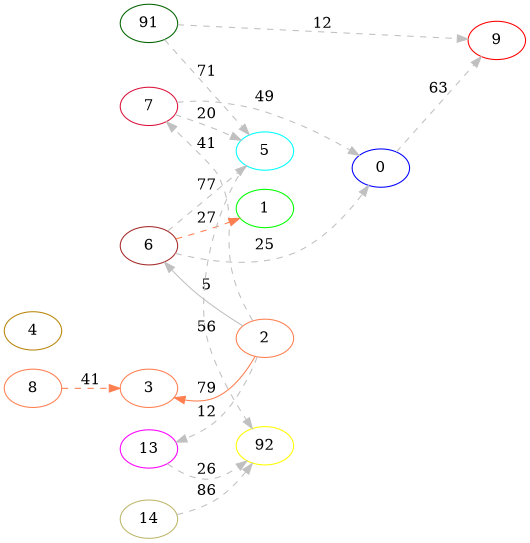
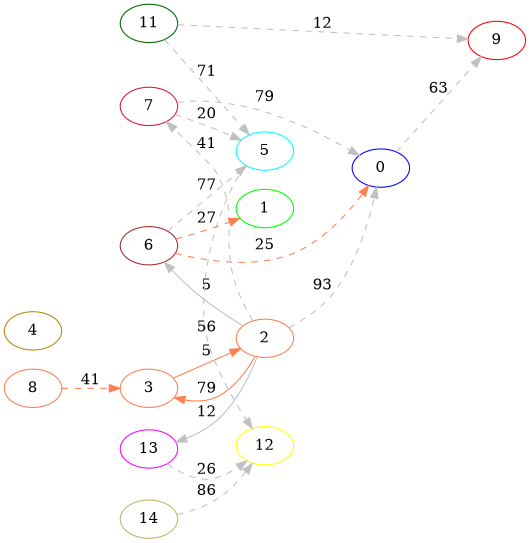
node "91": label "91" -> "11"
edge "7" -> "0": label "49" -> "79"
edge "6" -> "0": color grey -> coral
edge "2" -> "0": added, label "93"
edge "3" -> "2": added, label "5"
edge "2" -> "13": style dashed -> solid
node "92": label "92" -> "12"
